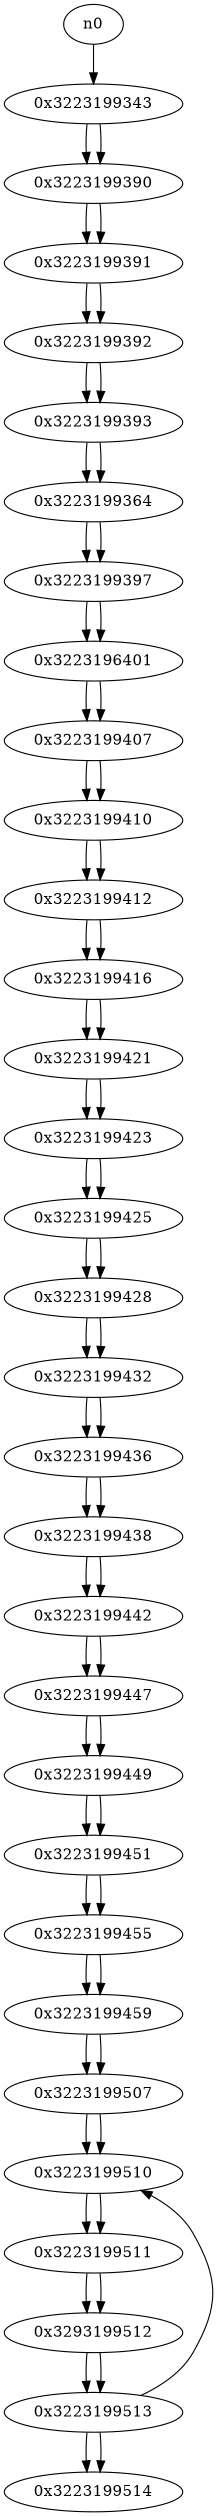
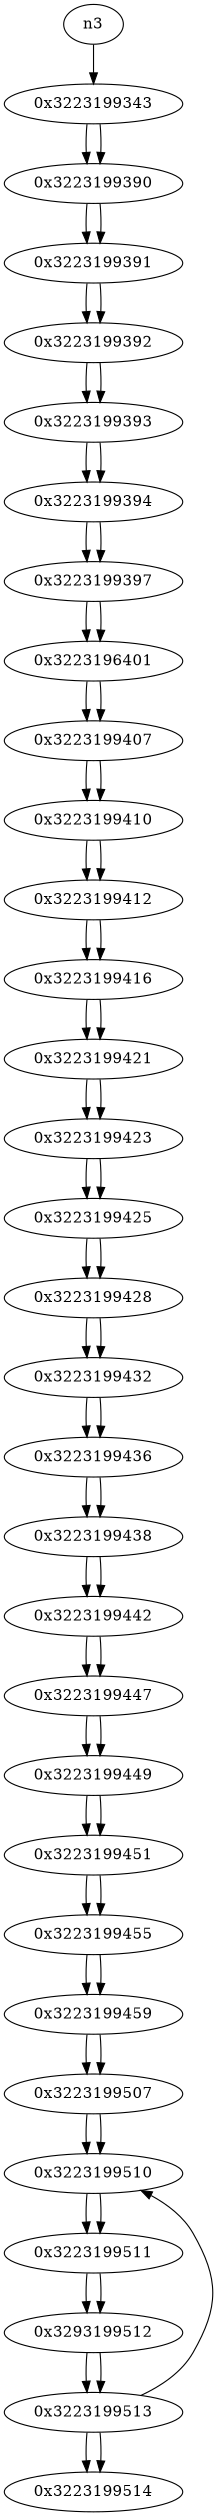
node "n0": label "n0" -> "n3"
node "0x3223199364": label "0x3223199364" -> "0x3223199394"
